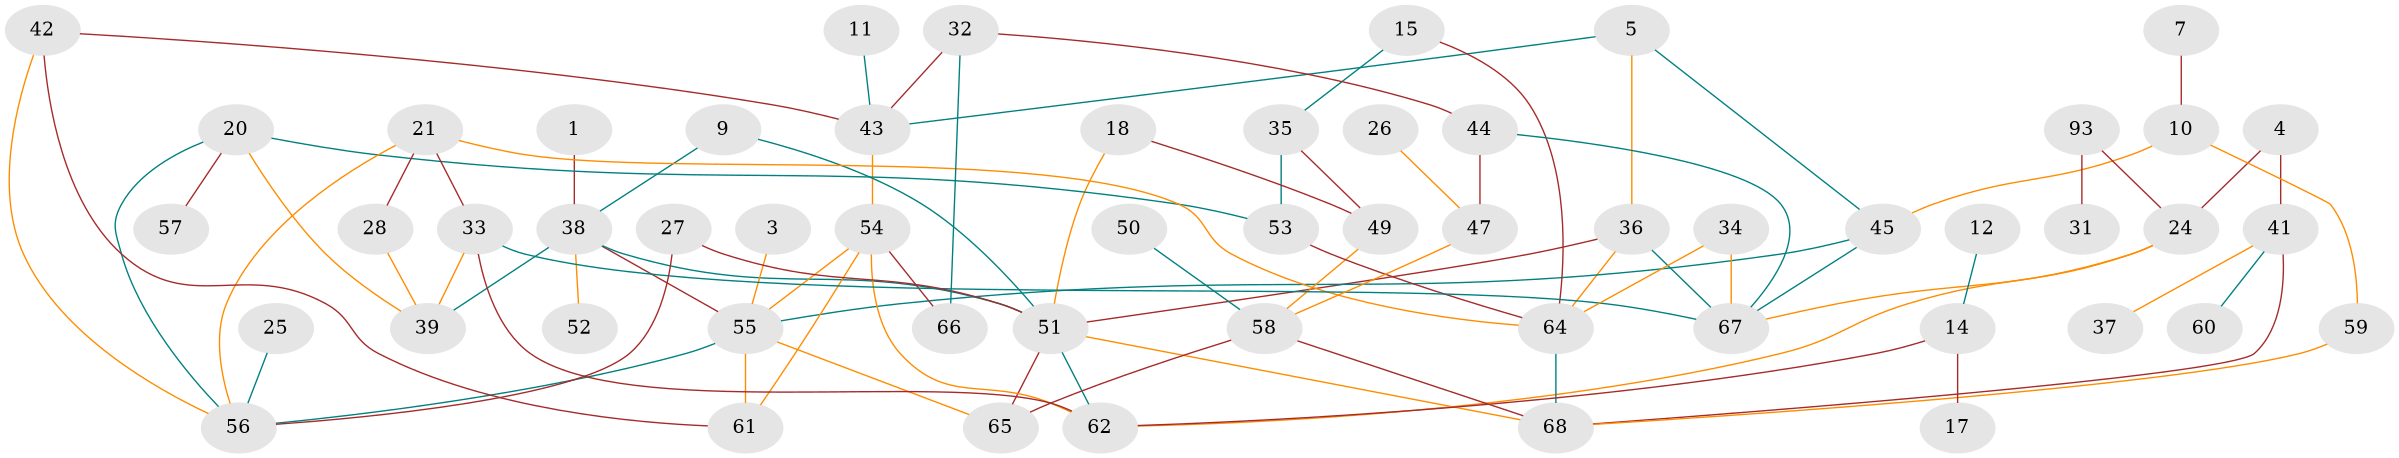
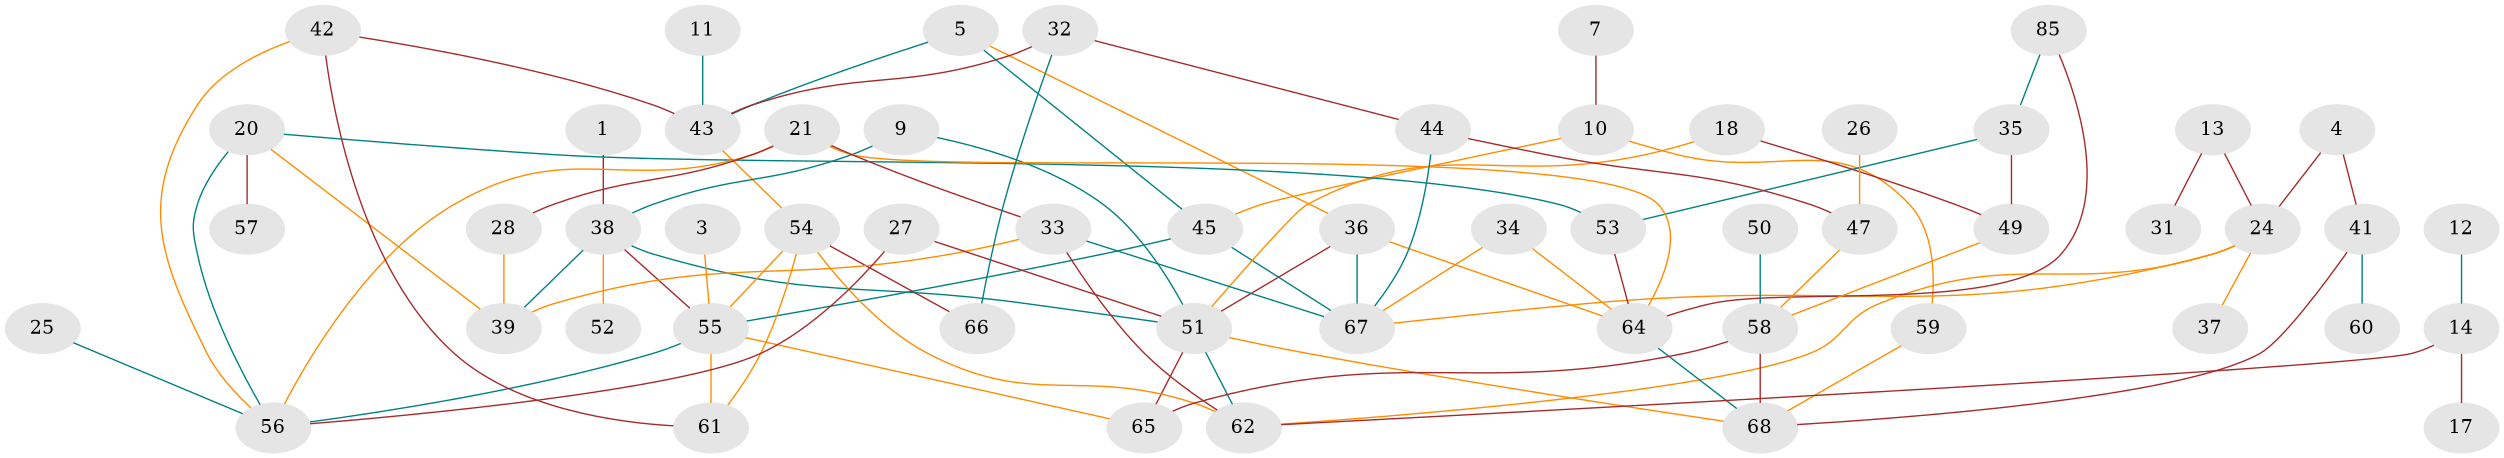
node "15": label "15" -> "85"
node "93": label "93" -> "13"
edge "41" -- "37": now "24" -- "37"
